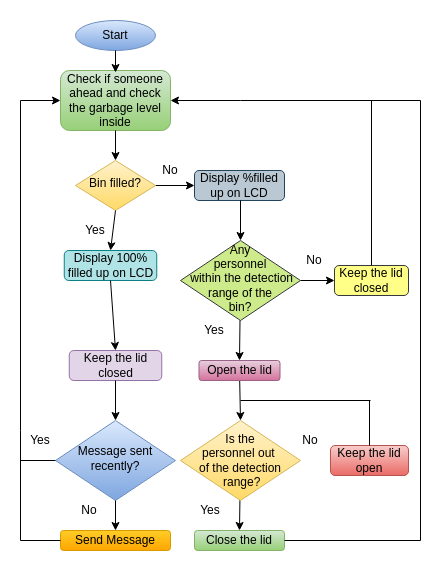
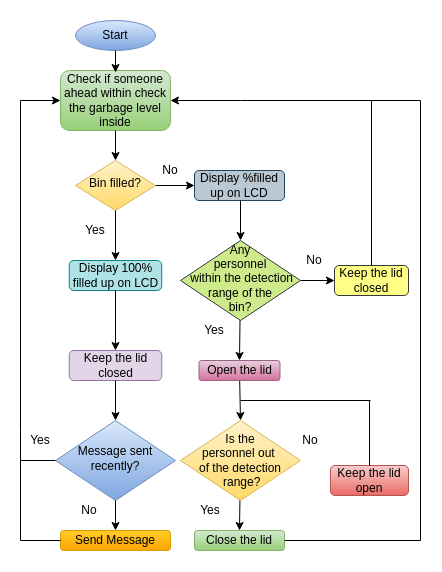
node "Check if someone ahead and check the garbage level inside": label "Check if someone ahead and check the garbage level inside" -> "Check if someone ahead within check the garbage level inside"
node "Display 100% filled up on LCD": moved (111, 266) -> (116, 276)
node "Keep the lid open": moved (370, 461) -> (370, 481)
